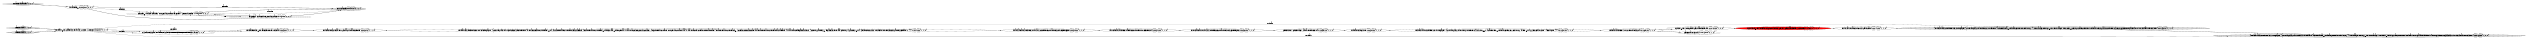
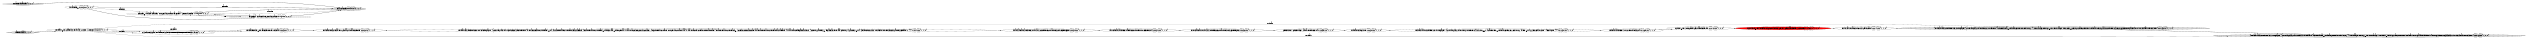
edge "getMaxResultsTabIndex['0', '0', '1']" -> "int maxIndex = 0@@@3@@@['0', '0', '1']": now "getMaxResultsTabIndex['0', '0', '1']" -> "return maxIndex@@@9@@@['0', '0', '1']"
node "createResultTabs['1', '0', '0']": removed
node "createExtraViewControls()@@@72@@@['0', '1', '0']": removed
